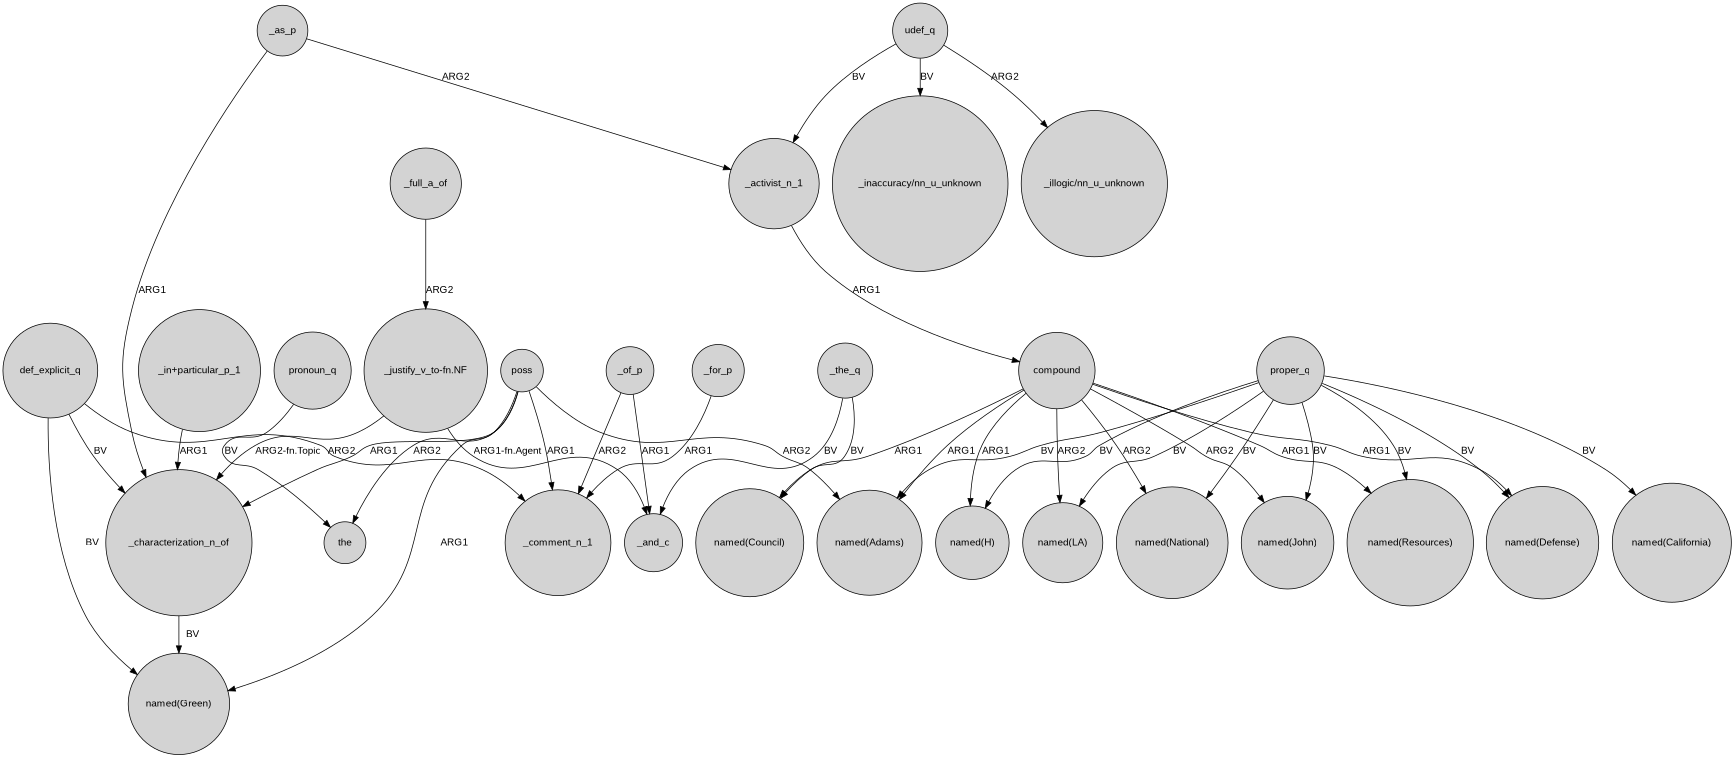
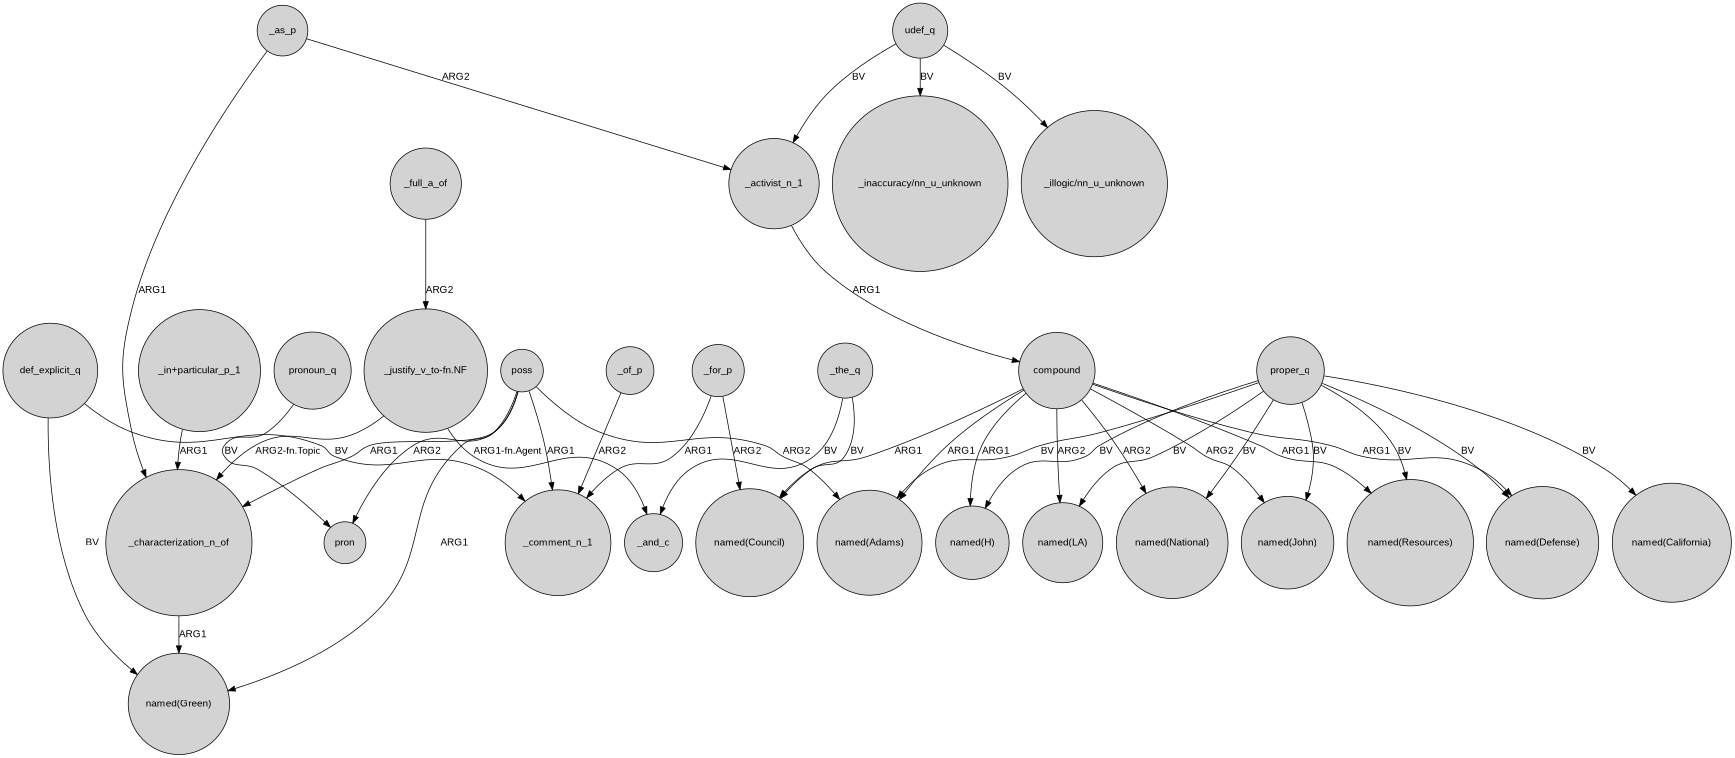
edge "udef_q" -> "_illogic/nn_u_unknown": label "ARG2" -> "BV"
edge "_for_p" -> "named(Council)": added, label "ARG2"
edge "_of_p" -> "_and_c": removed, label "ARG1"
edge "def_explicit_q" -> "_comment_n_1": label "ARG2" -> "BV"
edge "def_explicit_q" -> "_characterization_n_of": removed, label "BV"
node "the": label "the" -> "pron"
edge "_characterization_n_of" -> "named(Green)": label "BV" -> "ARG1"
